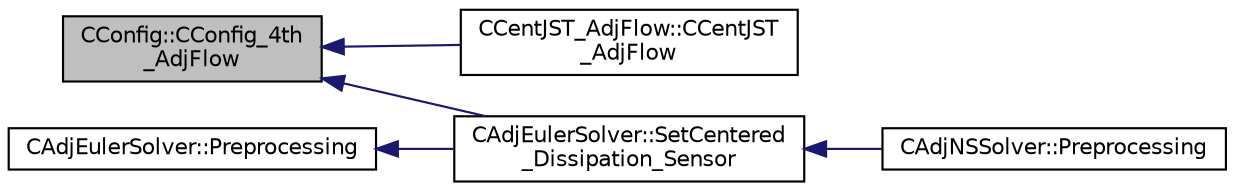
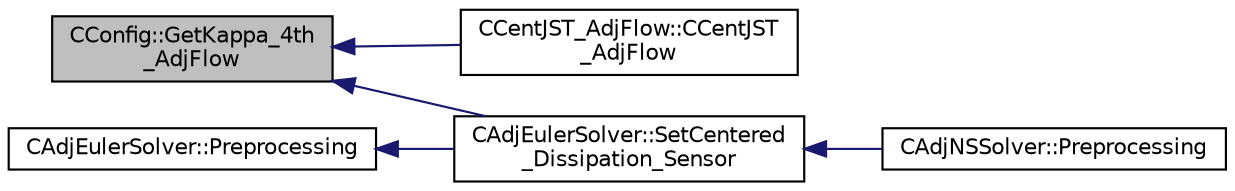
node "CConfig::CConfig_4th _AdjFlow": label "CConfig::CConfig_4th _AdjFlow" -> "CConfig::GetKappa_4th _AdjFlow"
